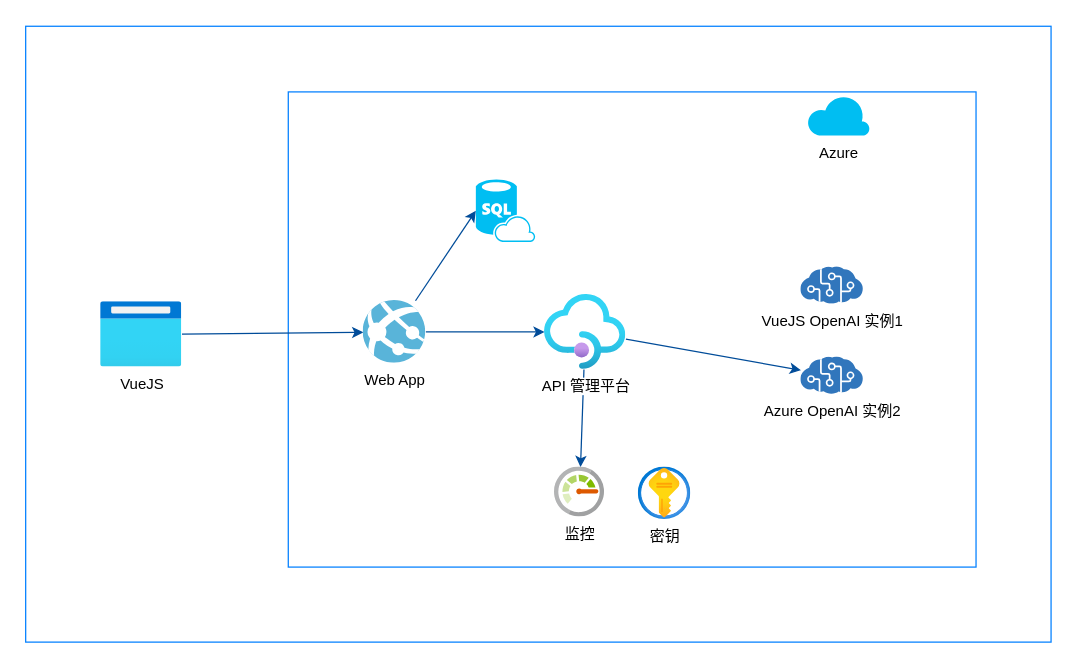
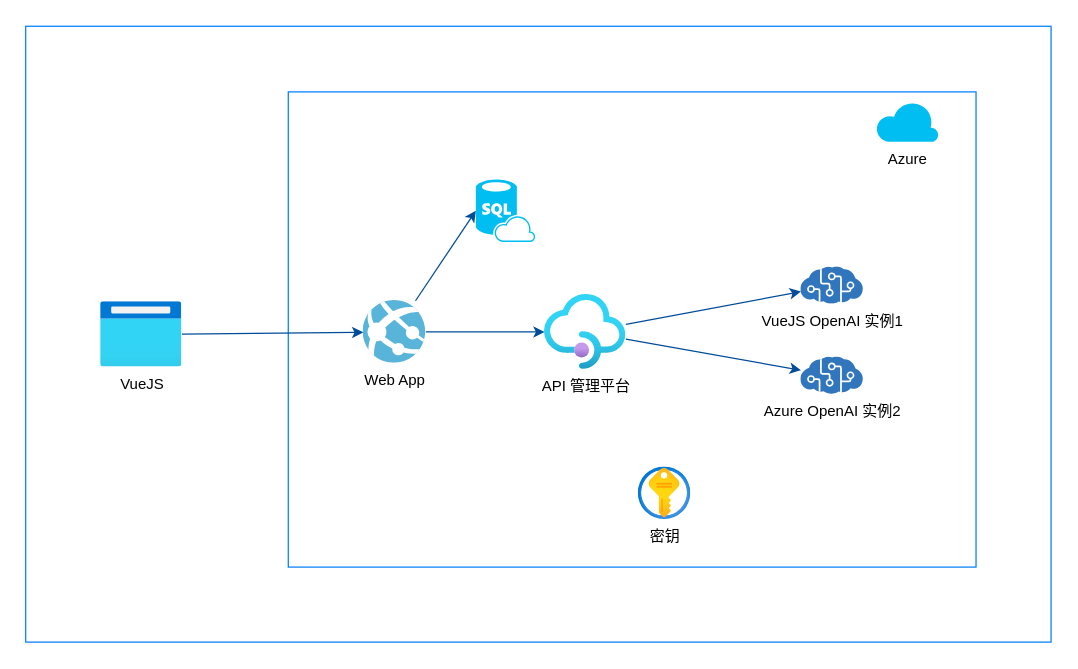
node "Azure": moved (838, 115) -> (907, 122)
edge "API 管理平台" -> "VueJS OpenAI 实例1": added
edge "API 管理平台" -> "监控": removed
node "监控": removed
